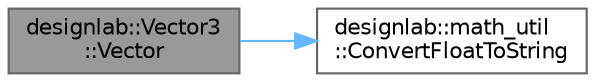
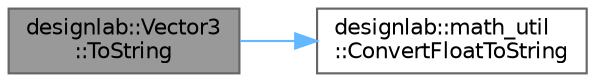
node "designlab::Vector3 ::Vector": label "designlab::Vector3 ::Vector" -> "designlab::Vector3 ::ToString"
